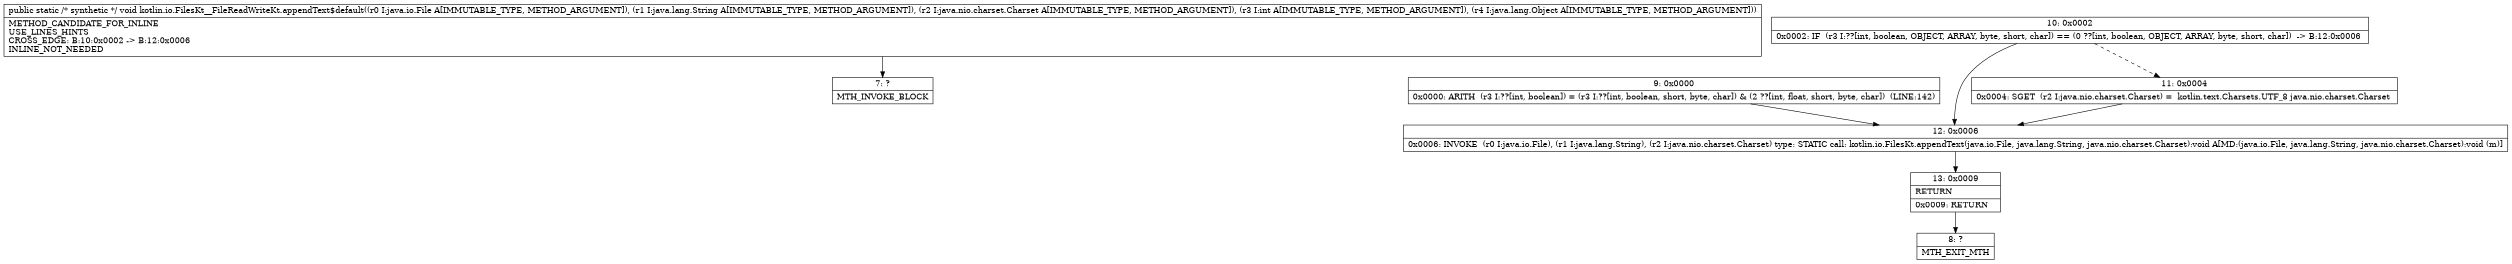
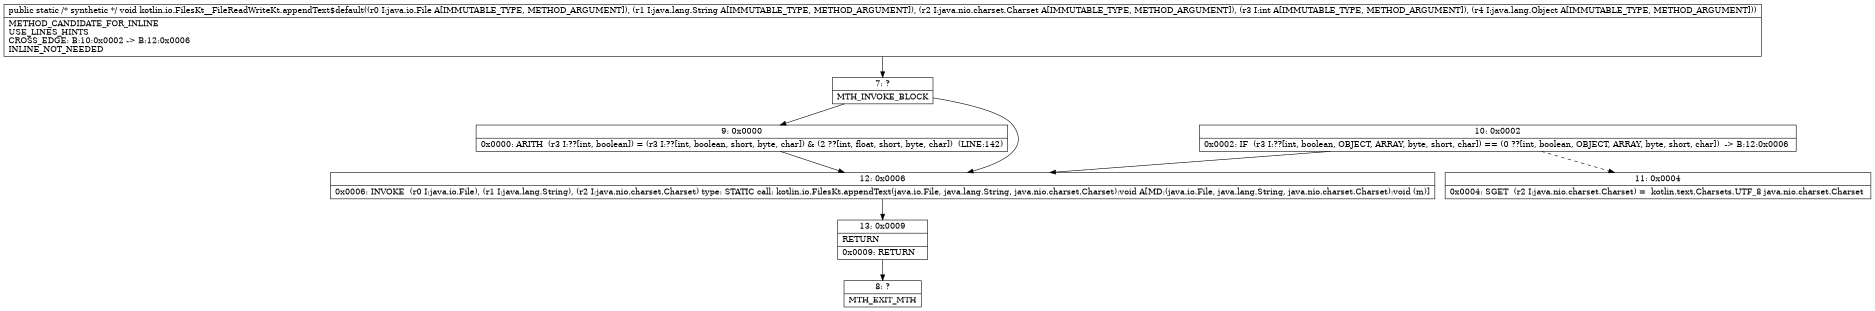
edge "7: ?" -> "9: 0x0000": added
edge "11: 0x0004" -> "12: 0x0006": now "7: ?" -> "12: 0x0006"
